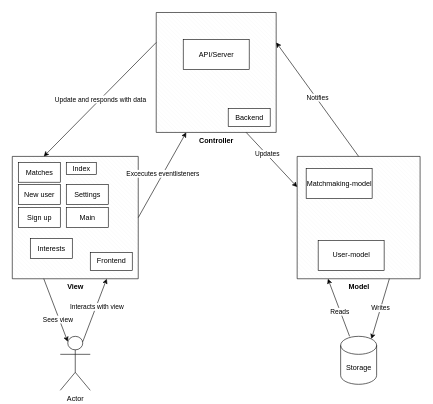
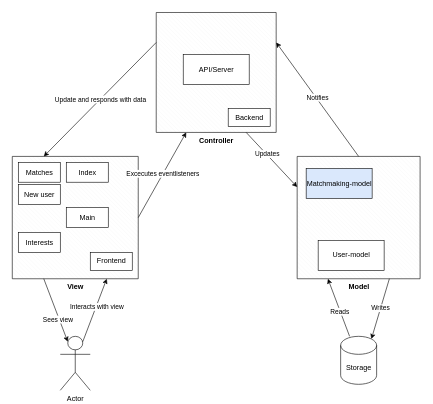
node "API/Server": moved (216, 54) -> (216, 69)
node "Index": size 30x12 -> 42x20
node "Matchmaking-model": fillcolor #ffffff -> #dae8fc
node "Settings": removed
node "Sign up": removed
node "Interests": moved (51, 248) -> (39, 242)
